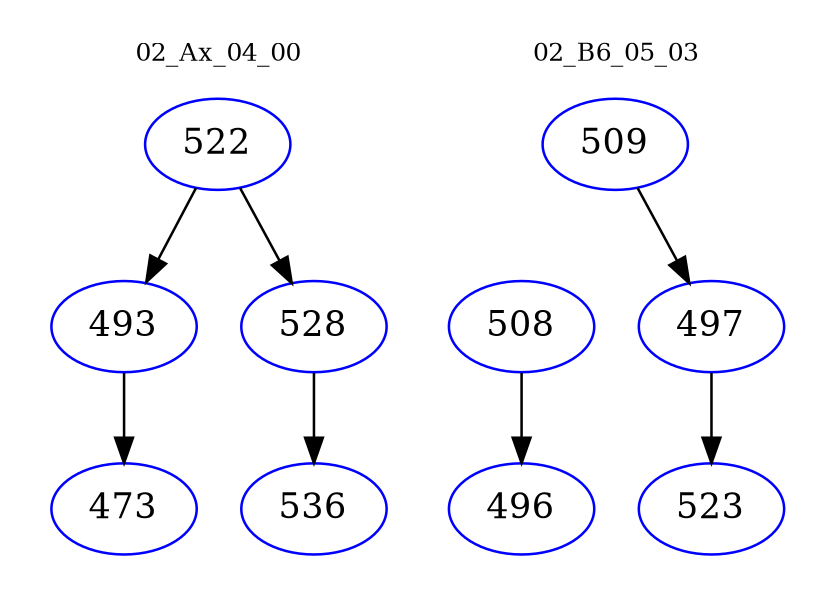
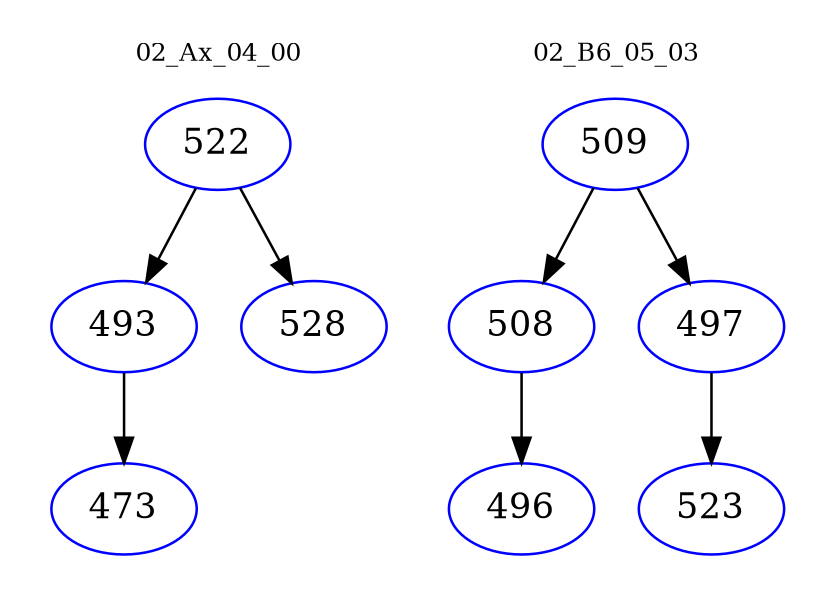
edge "509" -> "508": added
node "536": removed
